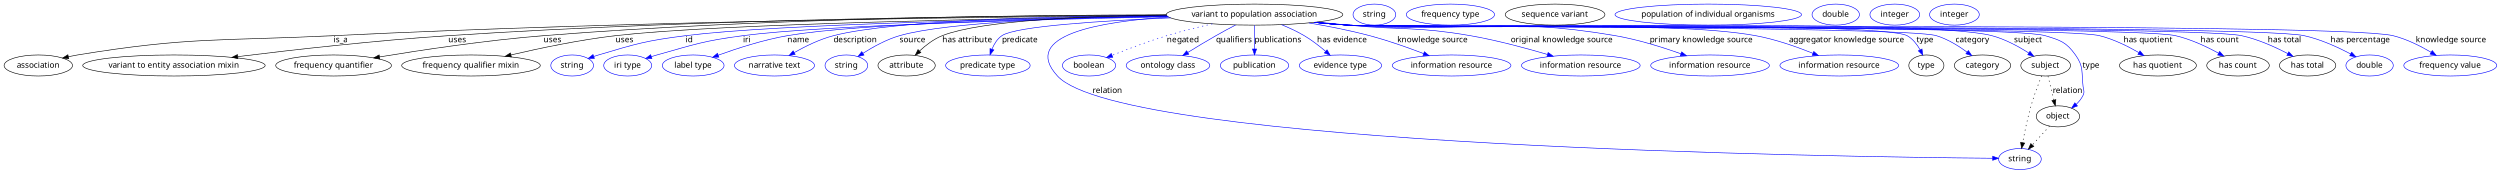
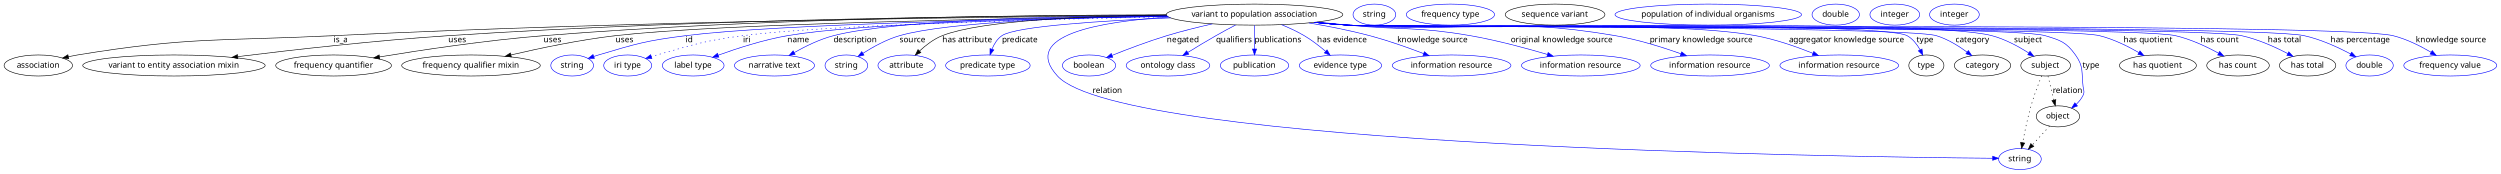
edge "variant to population association" -> "iri type": style solid -> dotted
edge "variant to population association" -> "boolean": style dotted -> solid
node "attribute": color black -> blue
